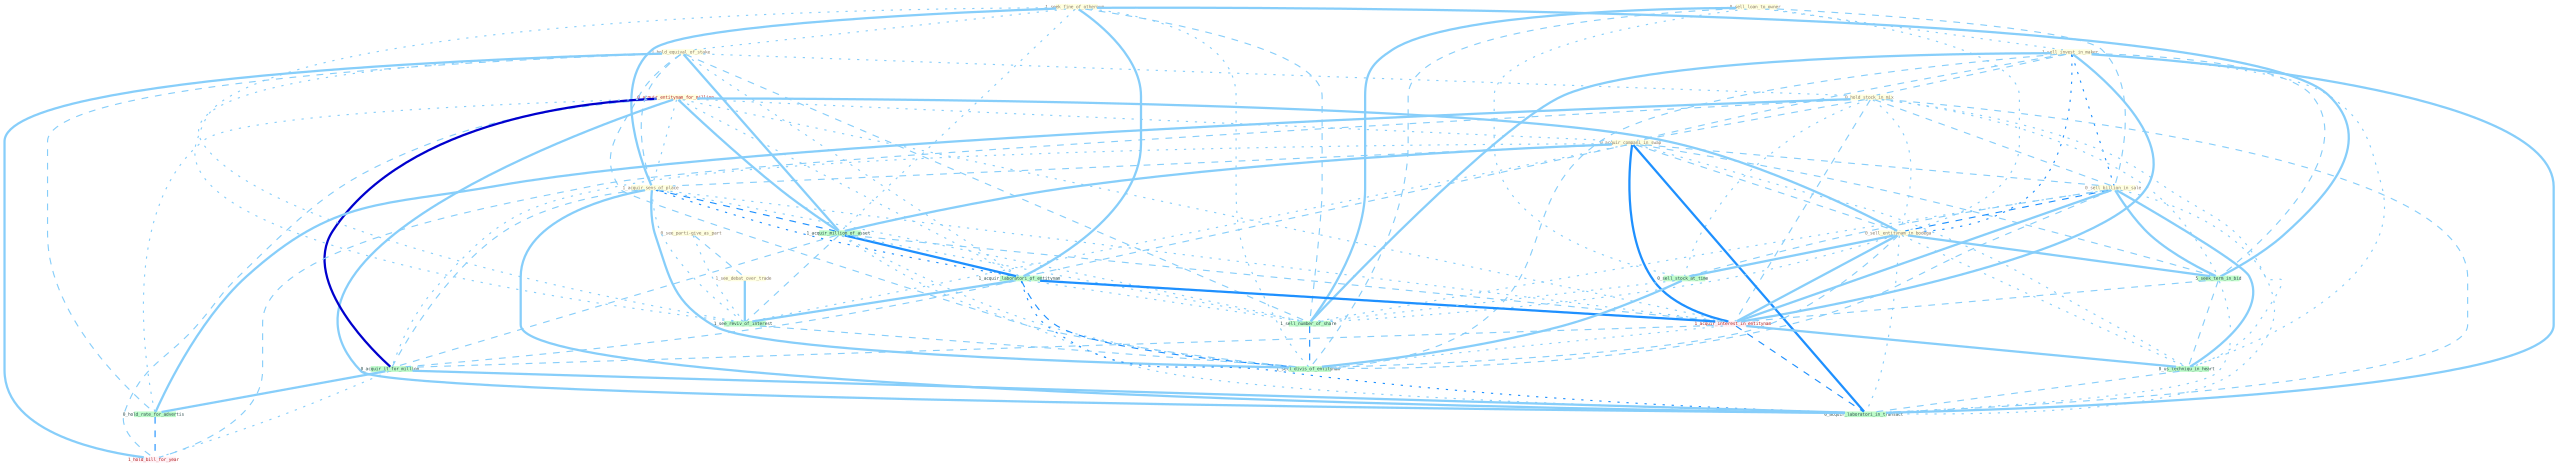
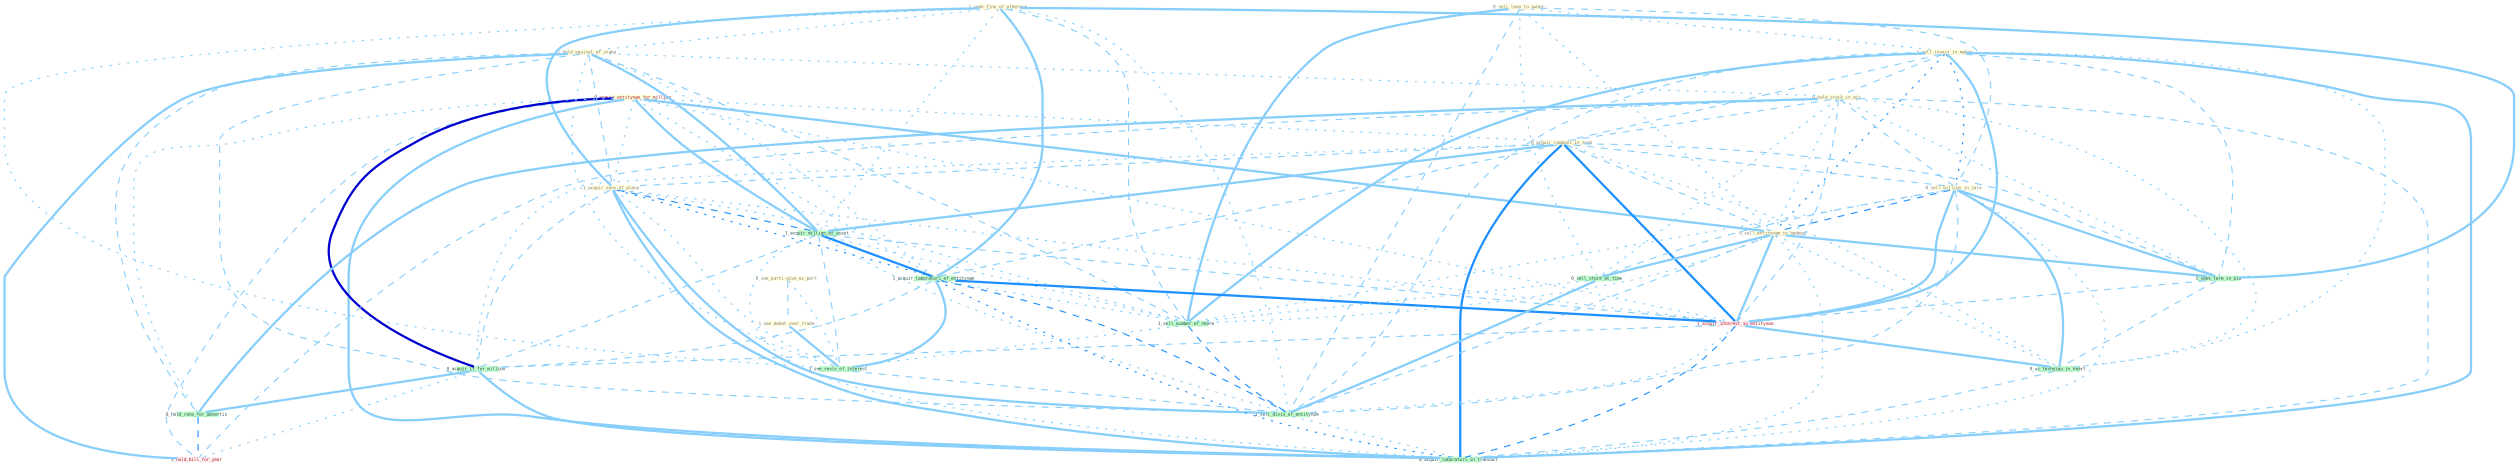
edge "0_acquir_compani_in_swap" -- "1_see_reviv_of_interest": now "1_sell_number_of_share" -- "1_see_reviv_of_interest"
edge "5_seek_term_in_bid" -- "0_acquir_laboratori_in_transact": now "1_sell_divis_of_entitynam" -- "0_acquir_laboratori_in_transact"
